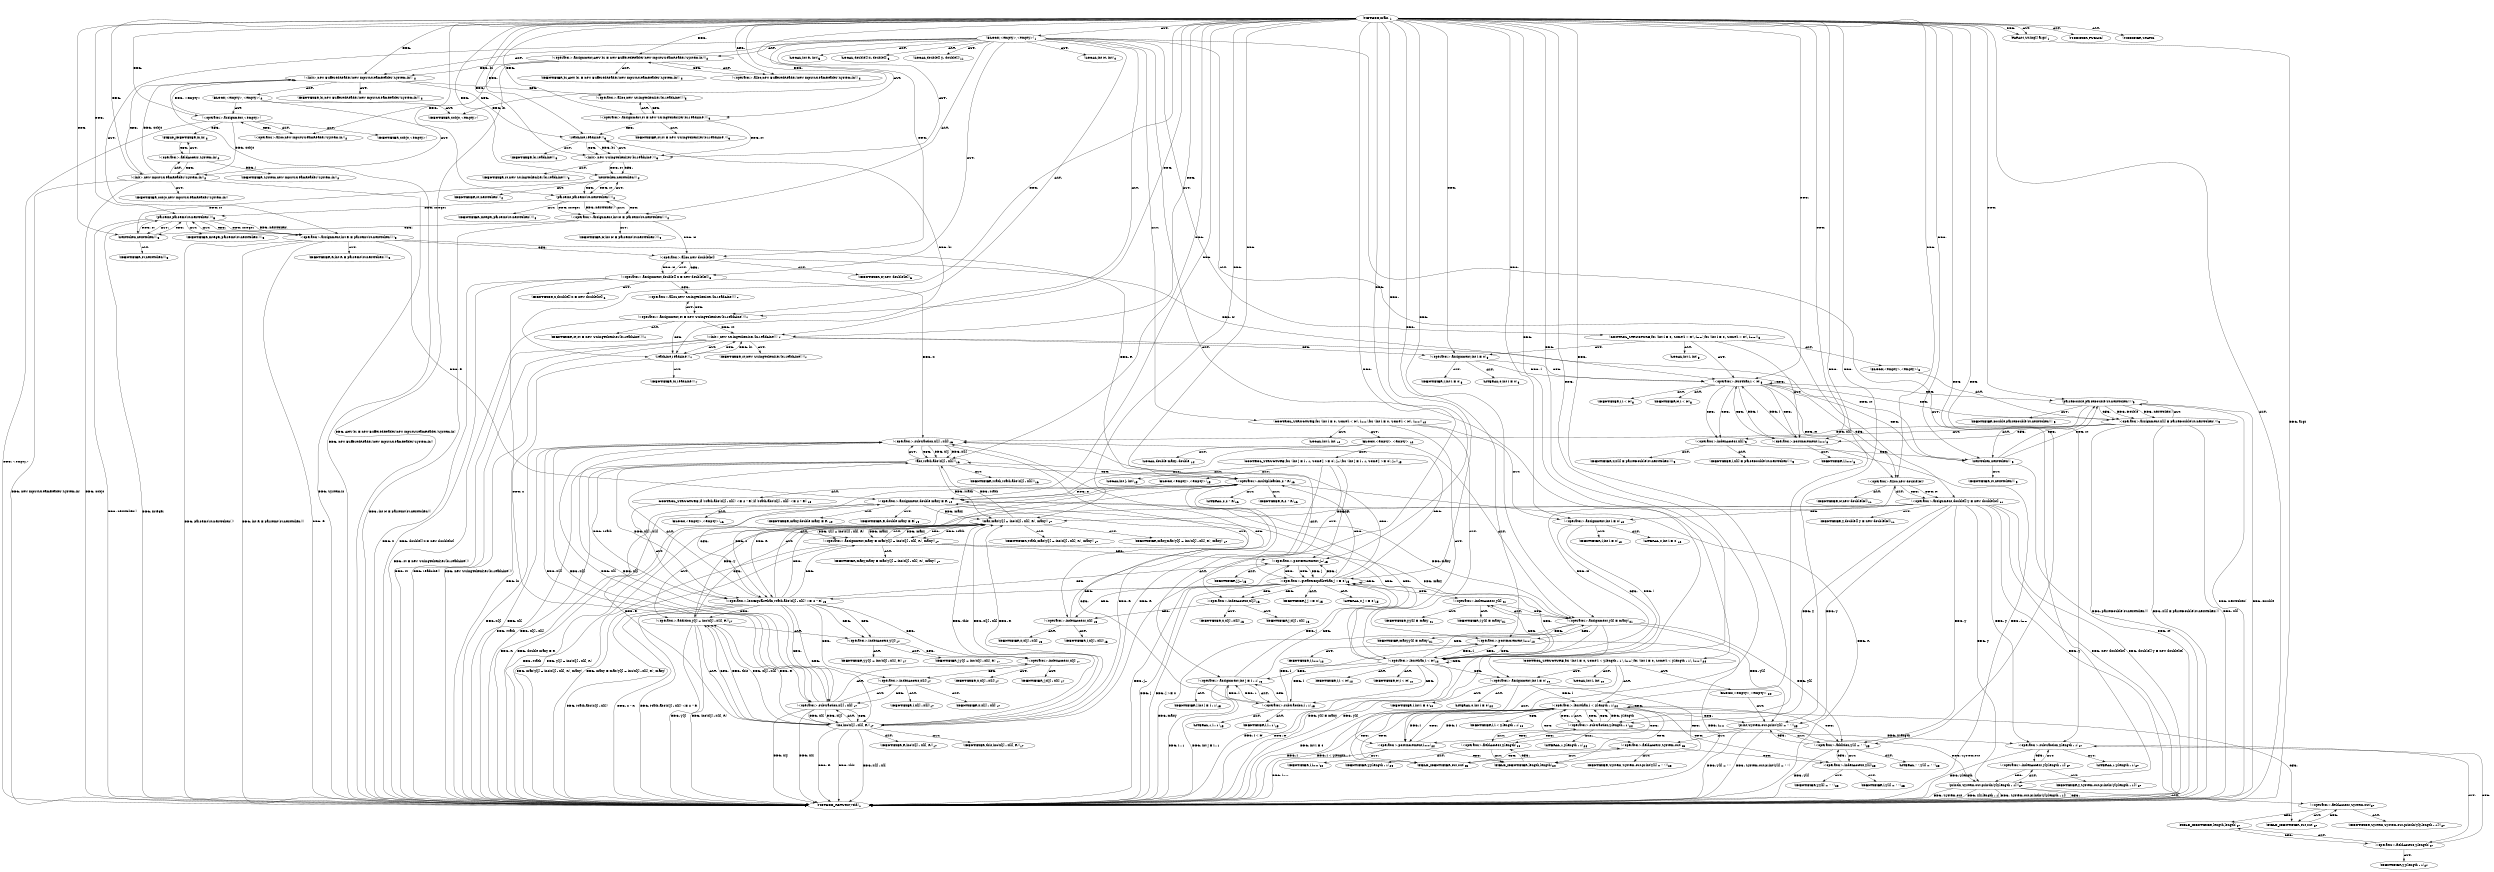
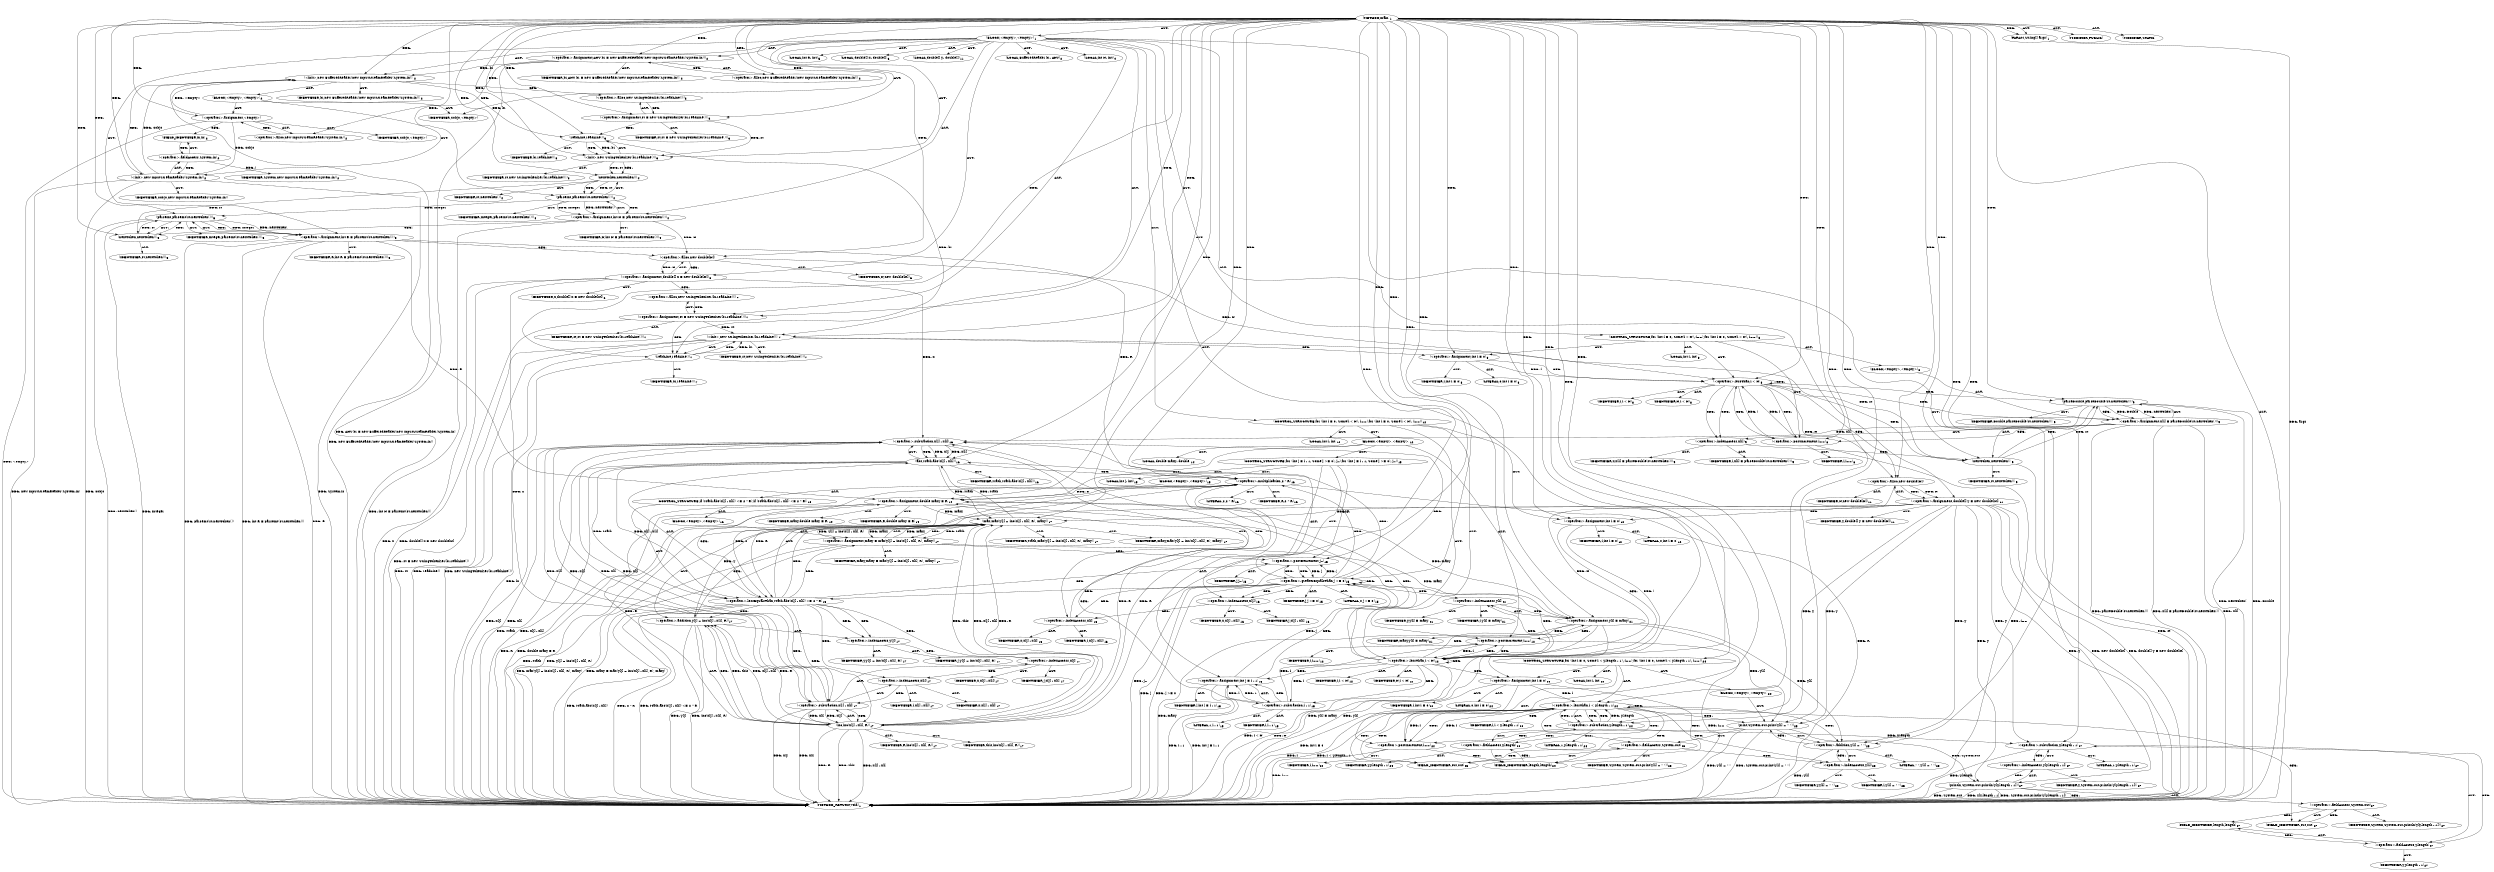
node "(LOCAL,BufferedReader br: ANY)": added
edge "(METHOD,main)" -> "(abs,Math.abs(x[j] - x[i]))": label "DDG: " -> "AST: "
